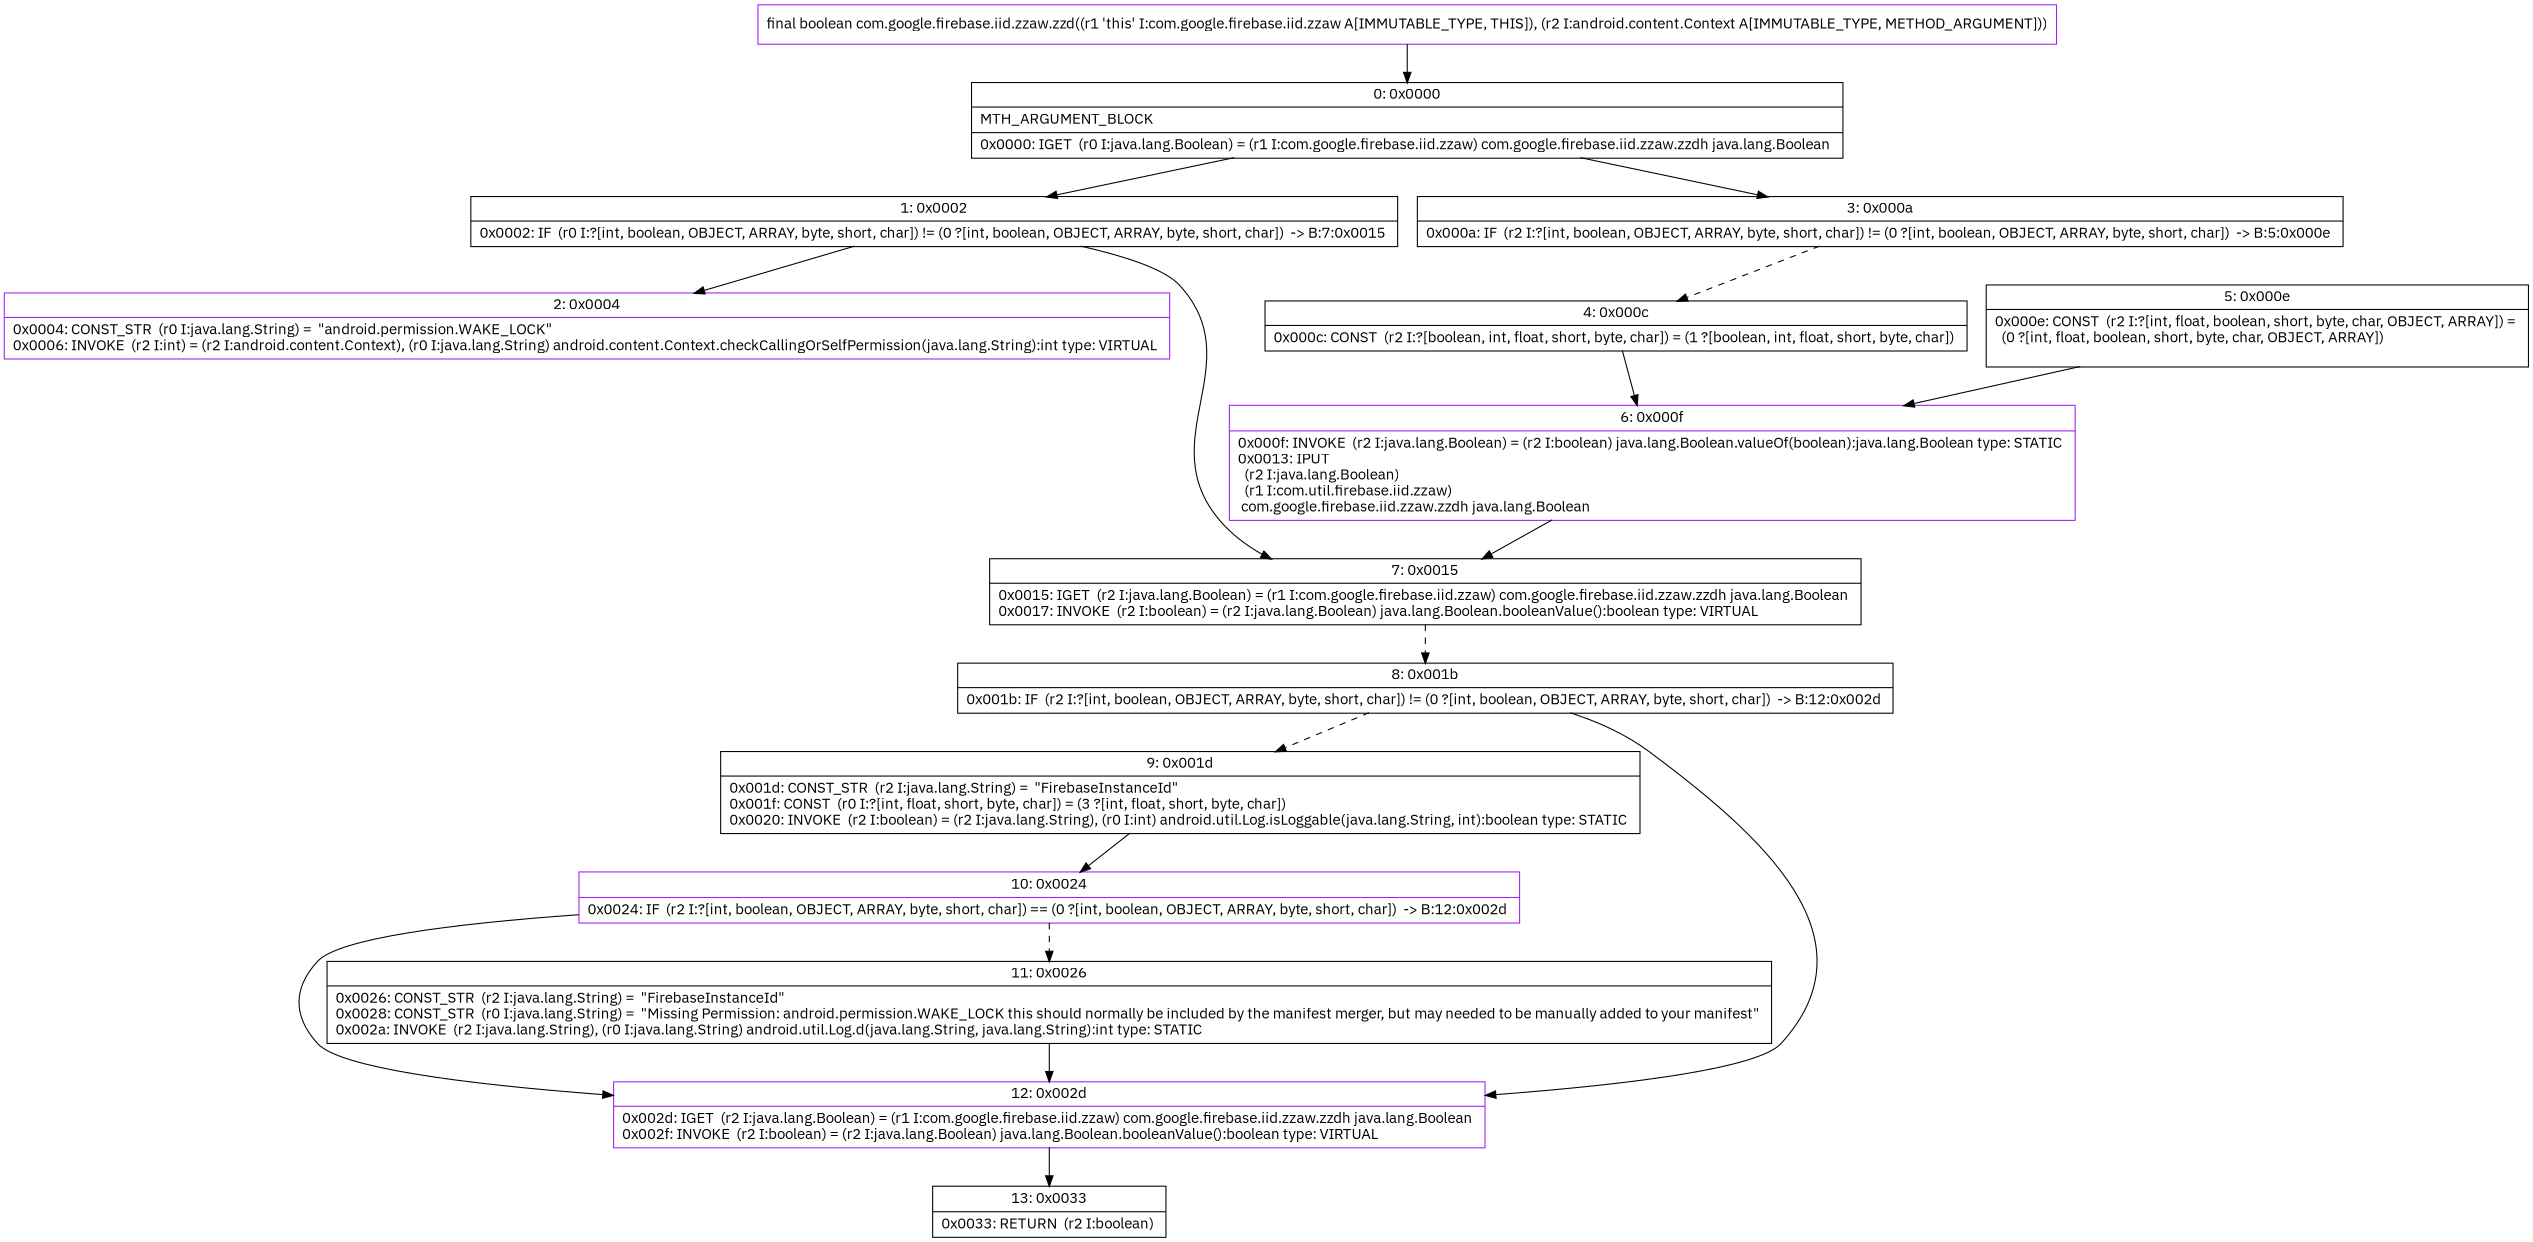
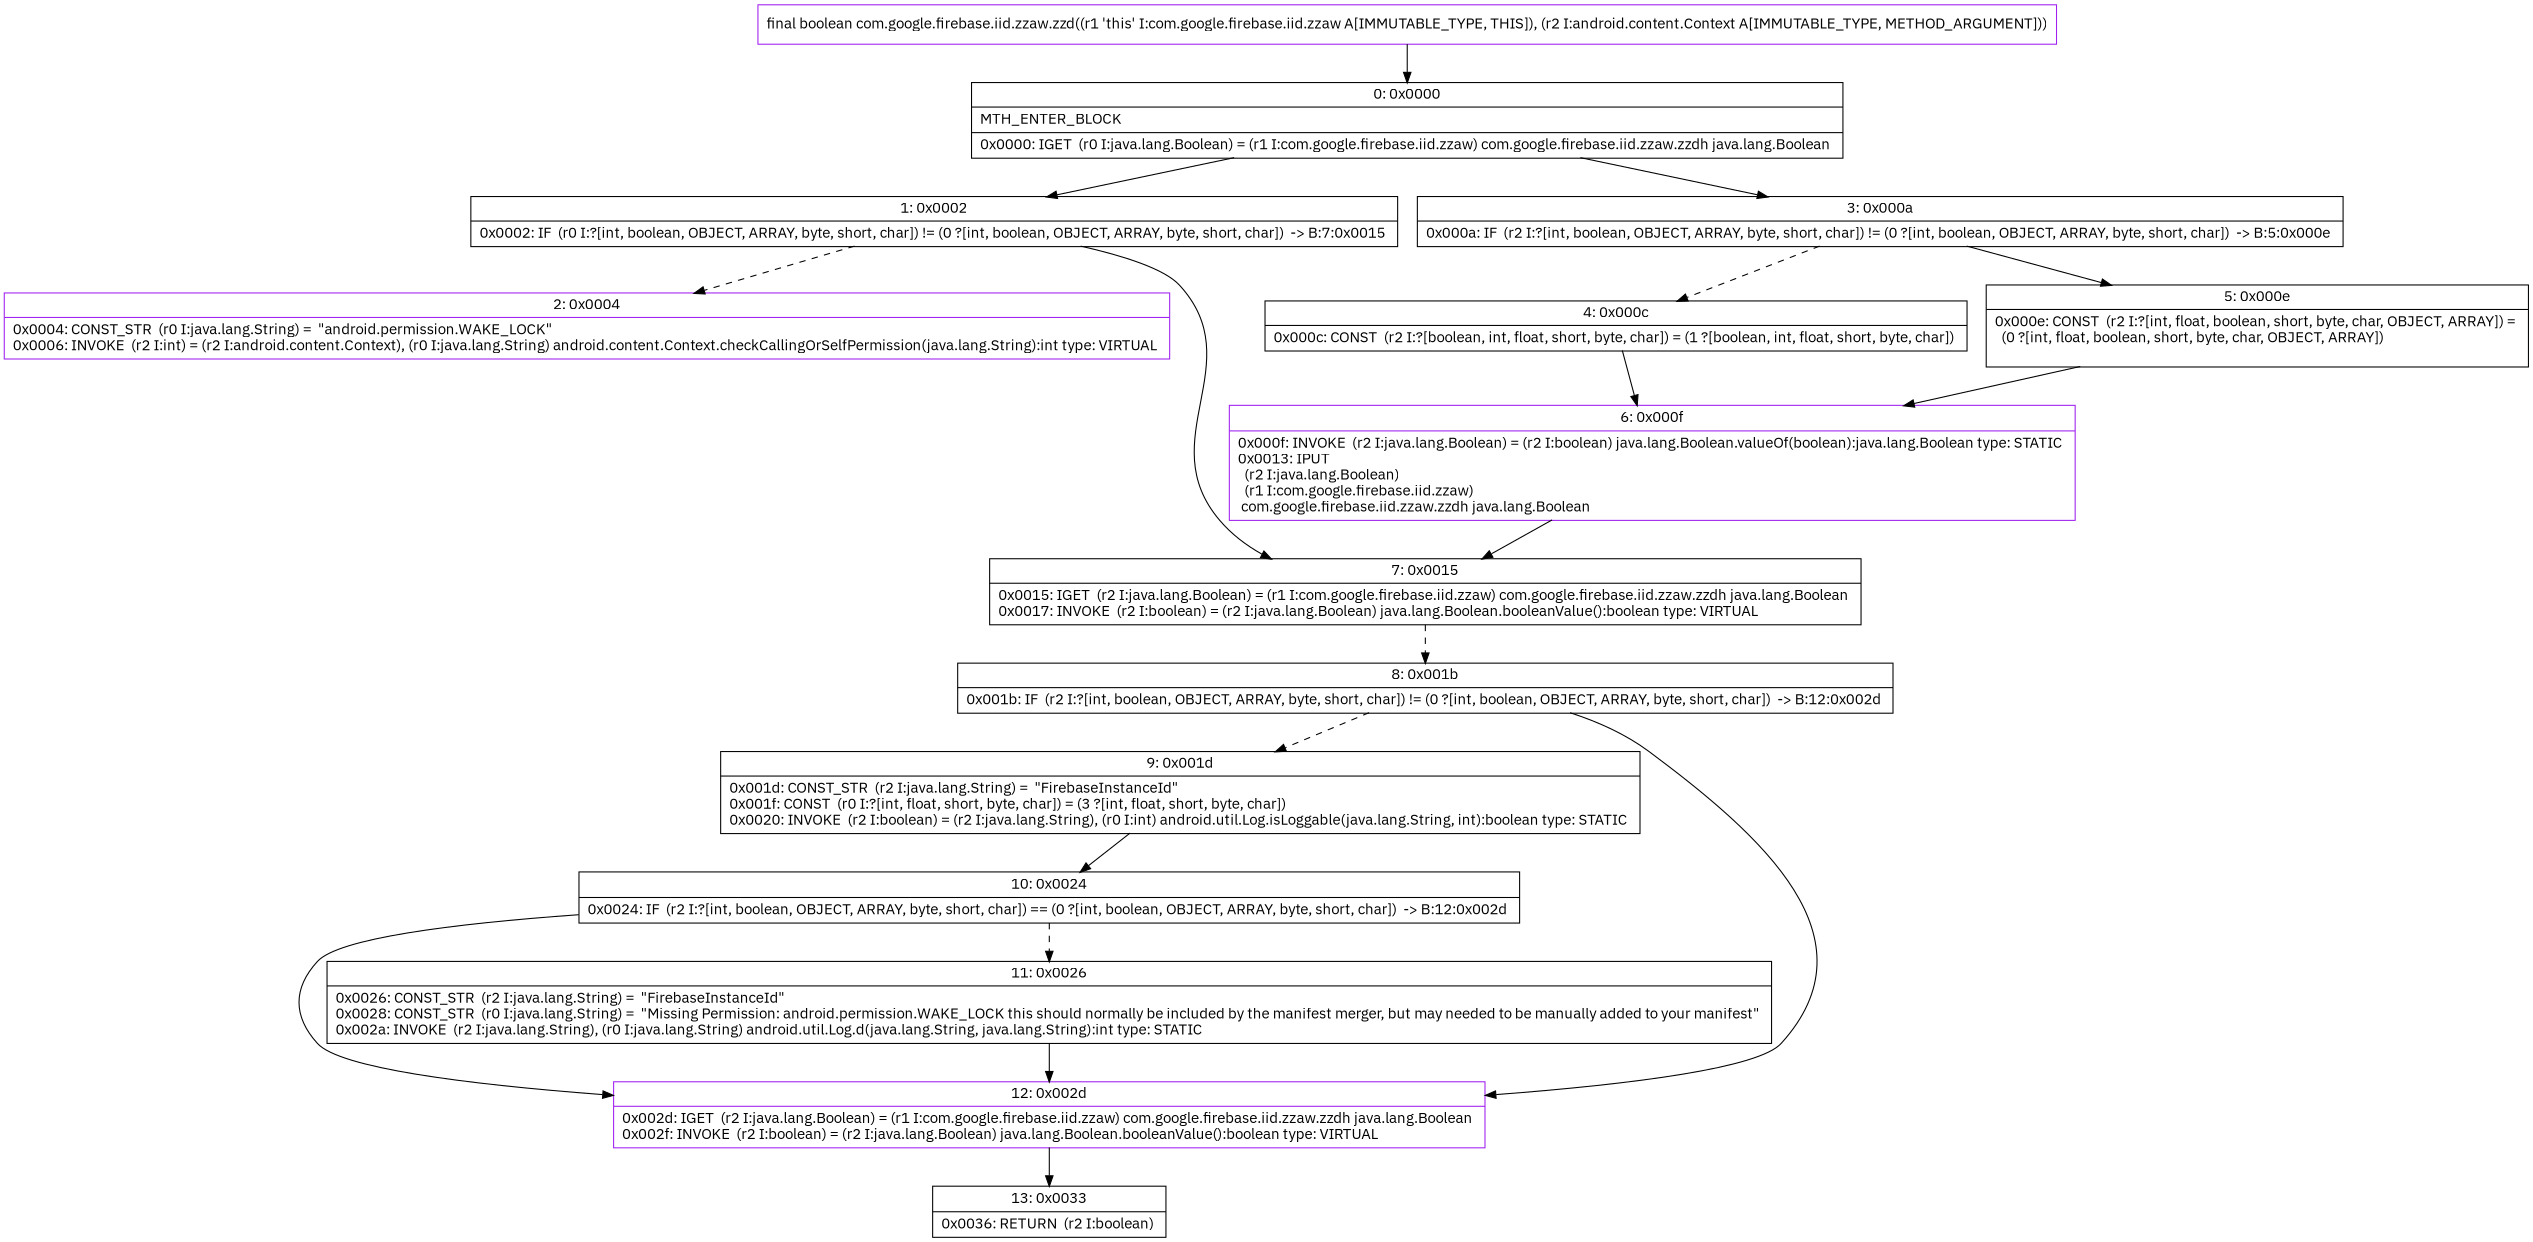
node "0: 0x0000": text "MTH_ARGUMENT_BLOCK" -> "MTH_ENTER_BLOCK"
edge "3: 0x000a" -> "5: 0x000e": added
edge "1: 0x0002" -> "2: 0x0004": style solid -> dashed
node "6: 0x000f": text "(r1 I:com.util.firebase.iid.zzaw)" -> "(r1 I:com.google.firebase.iid.zzaw)"
node "10: 0x0024": color purple -> black
node "13: 0x0033": text "0x0033: RETURN  (r2 I:boolean)" -> "0x0036: RETURN  (r2 I:boolean)"
